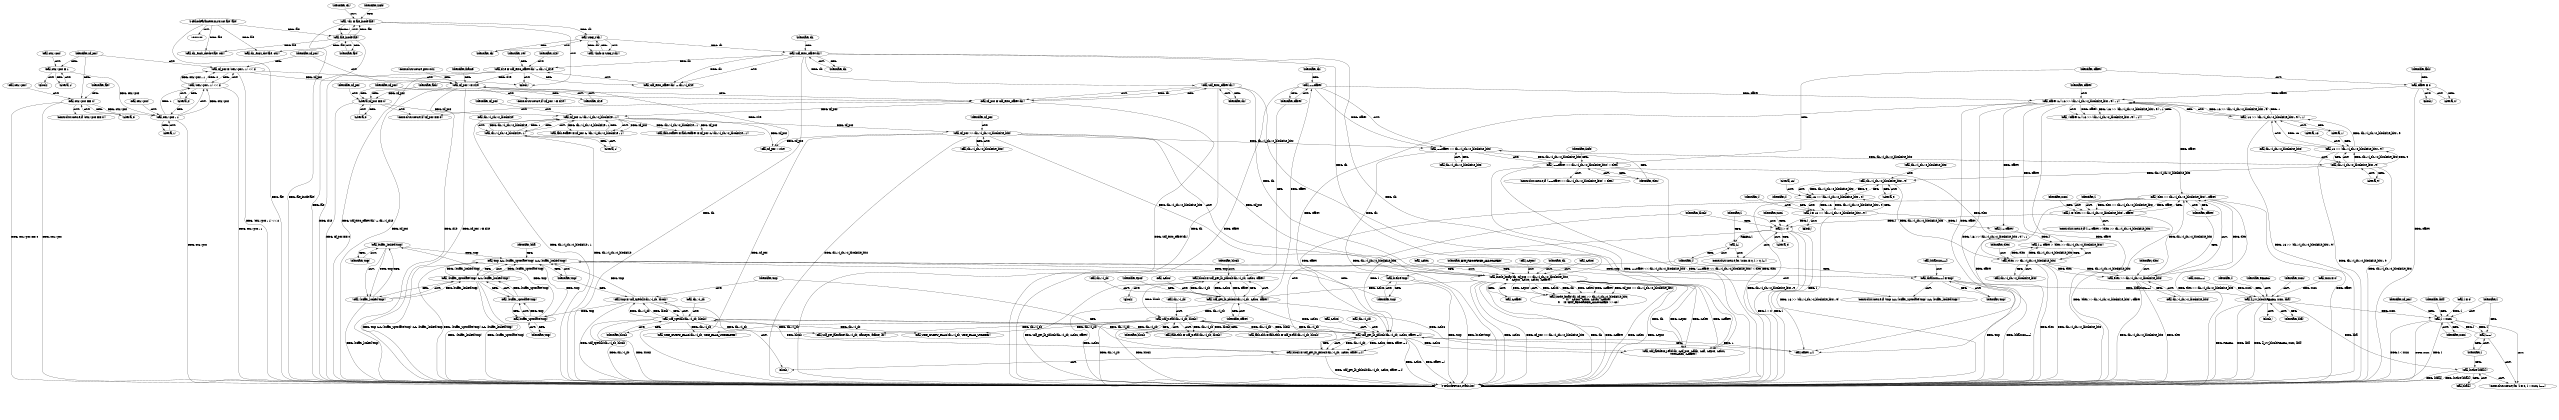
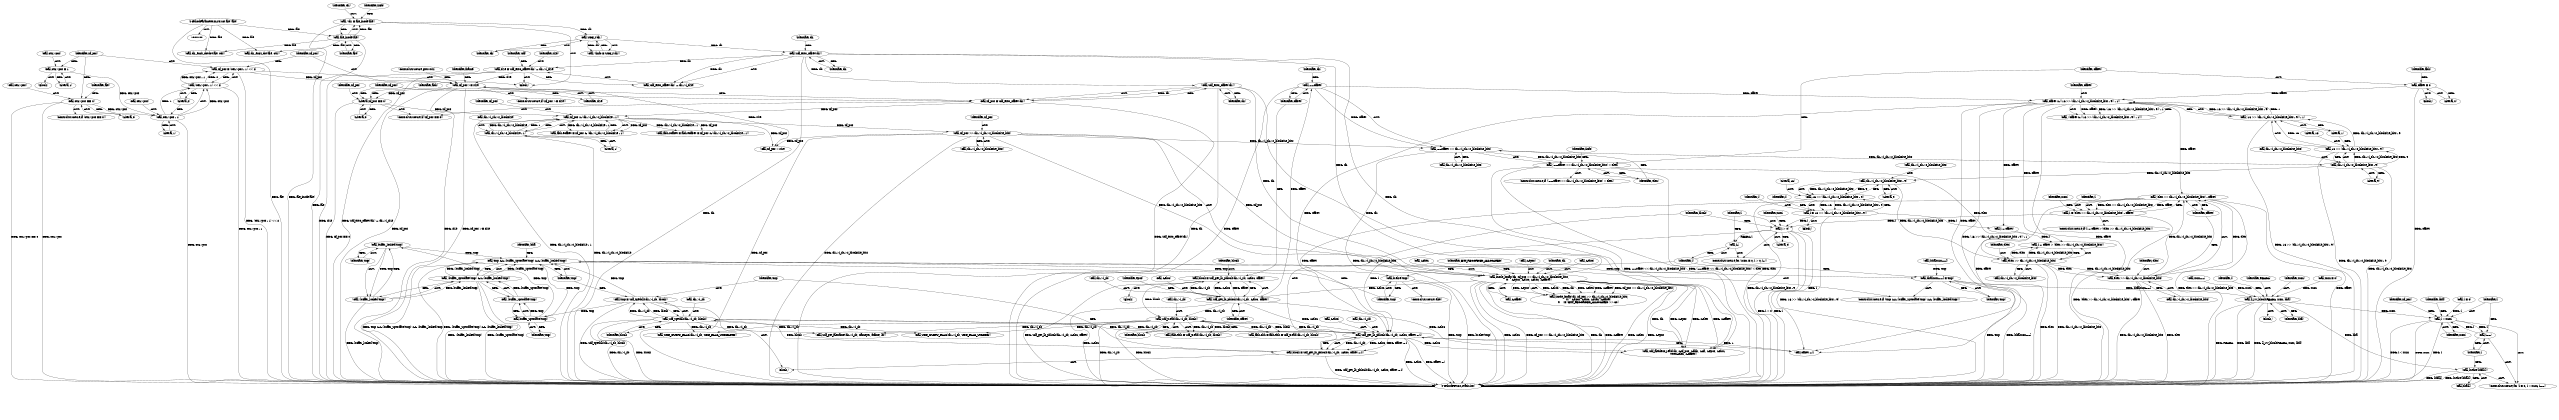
edge "(Call,*dir = file_inode(file))" -> "(Call,file_inode(file))": label "READA: i" -> "CFG: "
node "(Identifier,ret)": label "(Identifier,ret)" -> "(Identifier,udf)"
edge "(Call,bha[num++])" -> "(Call,bha[num++] = tmp)": label "AST: " -> "DDG: tmp"
node "(ControlStructure,else)": added
